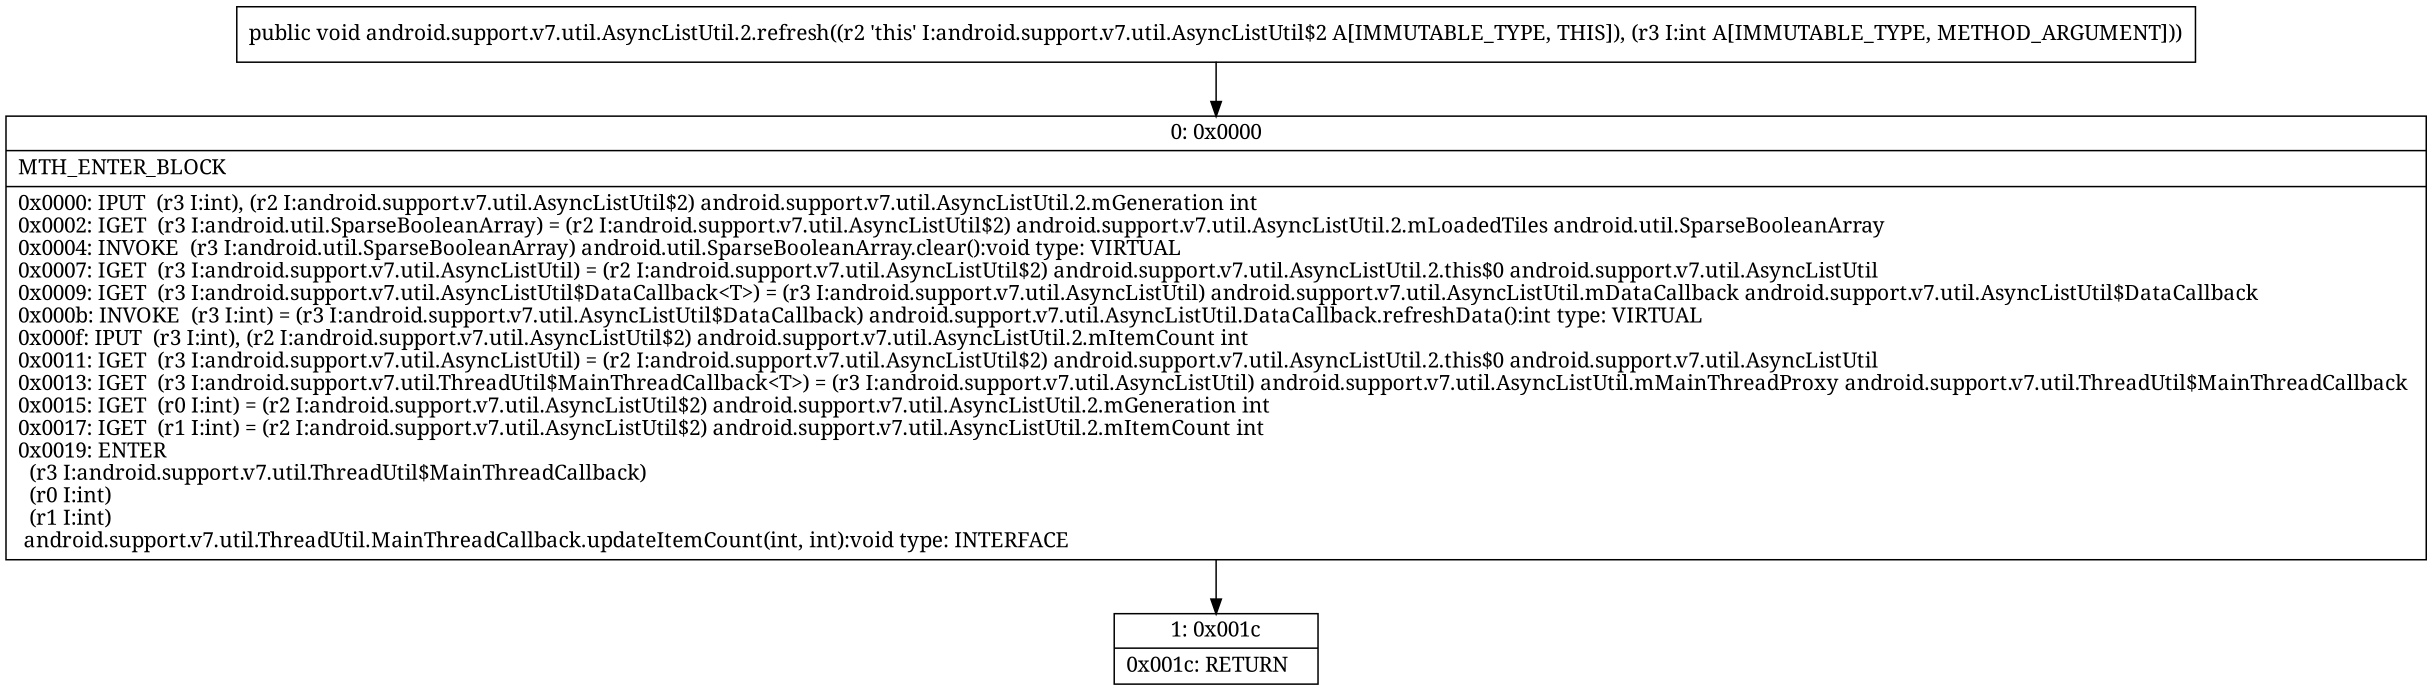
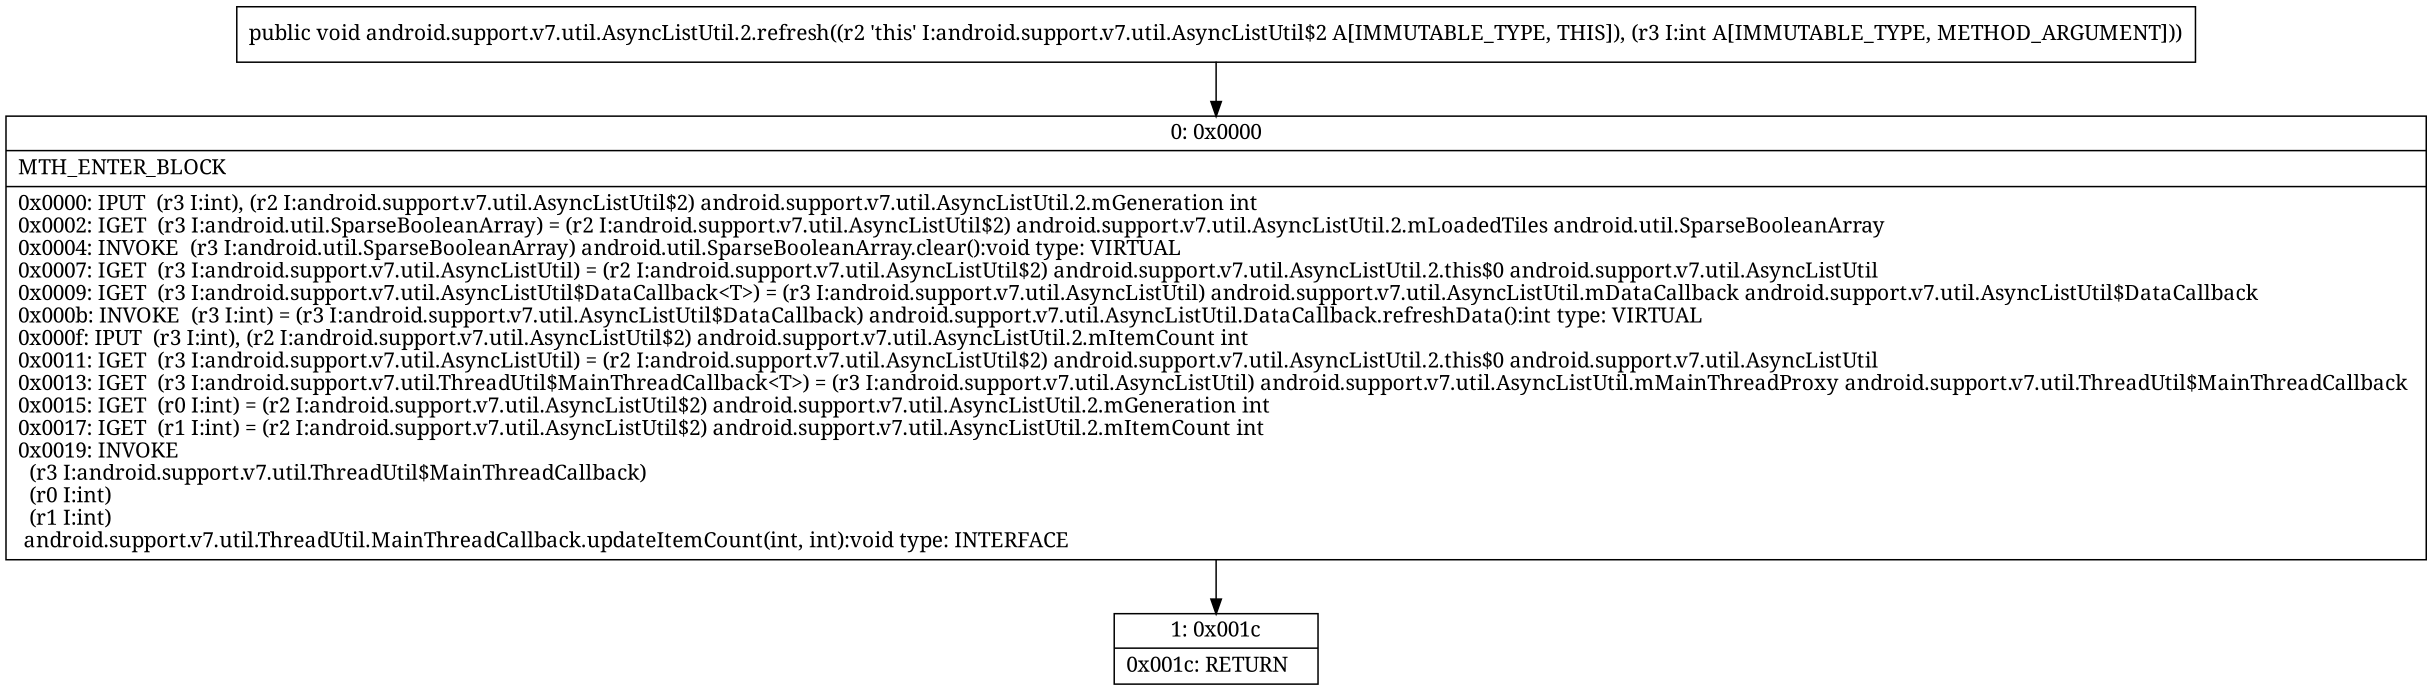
node "0: 0x0000": text "0x0019: ENTER" -> "0x0019: INVOKE"
